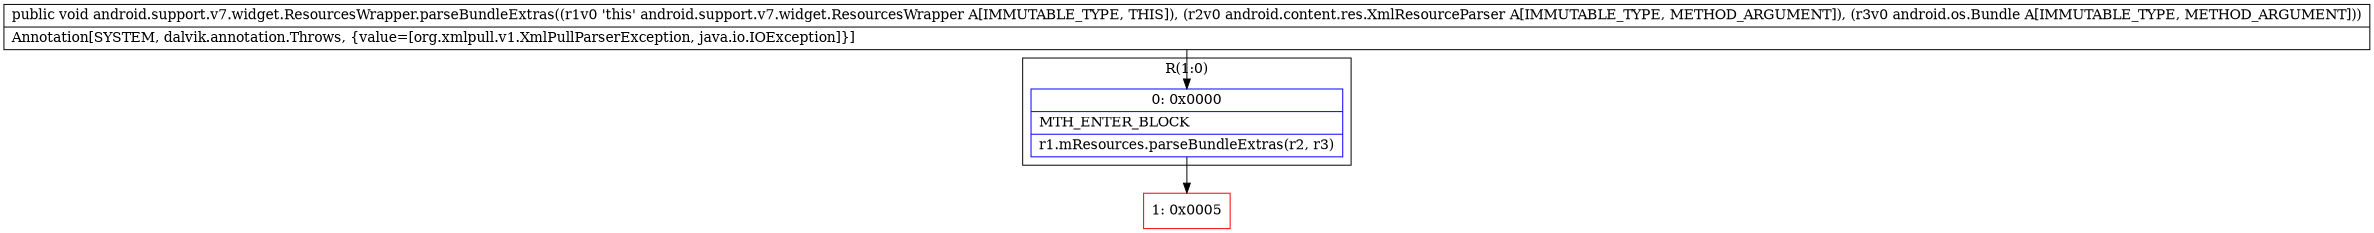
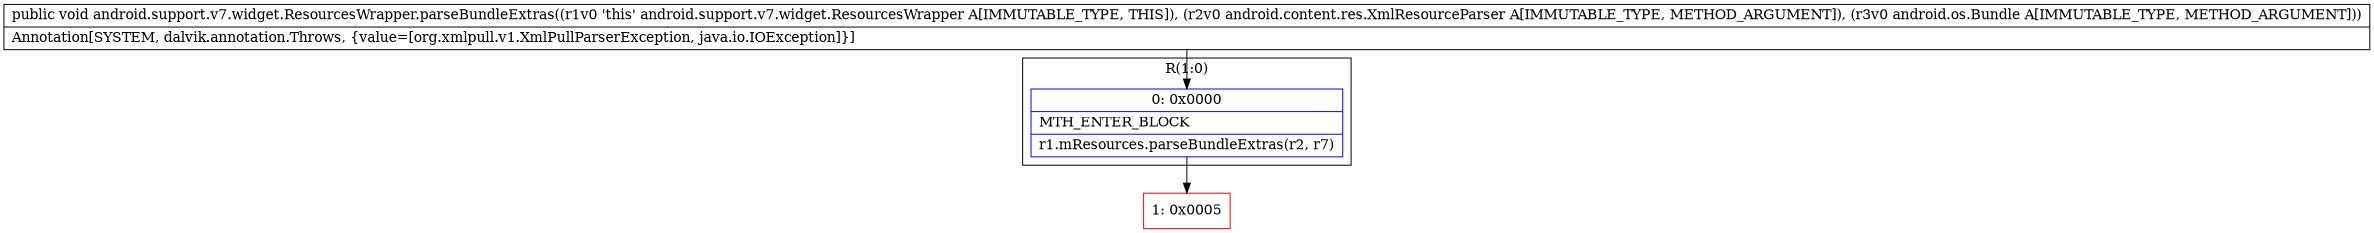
node "0: 0x0000": text "r1.mResources.parseBundleExtras(r2, r3)" -> "r1.mResources.parseBundleExtras(r2, r7)"
